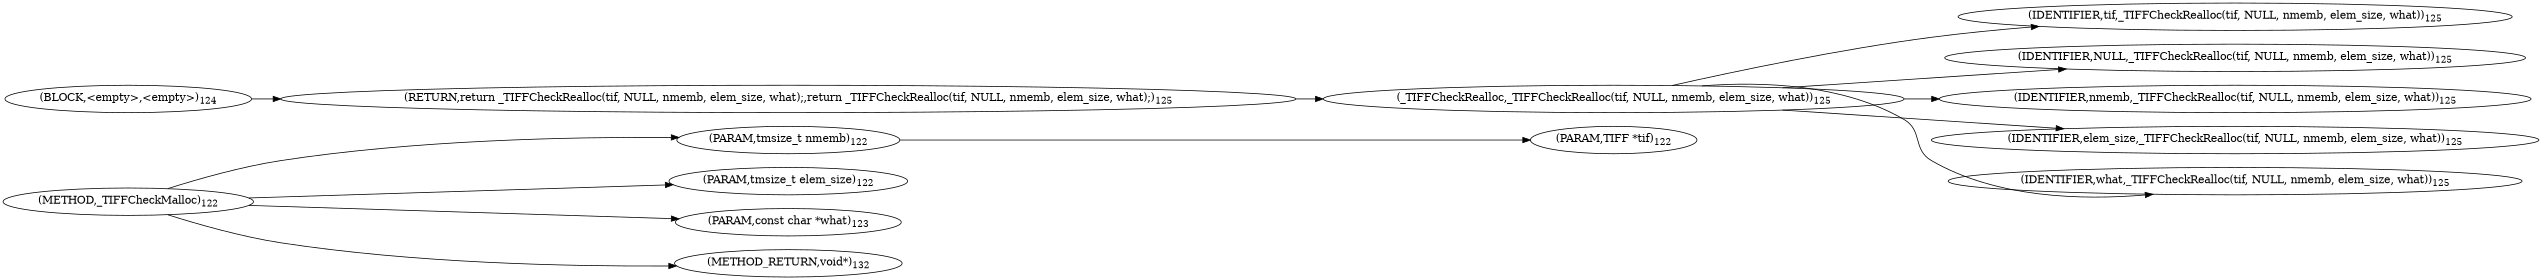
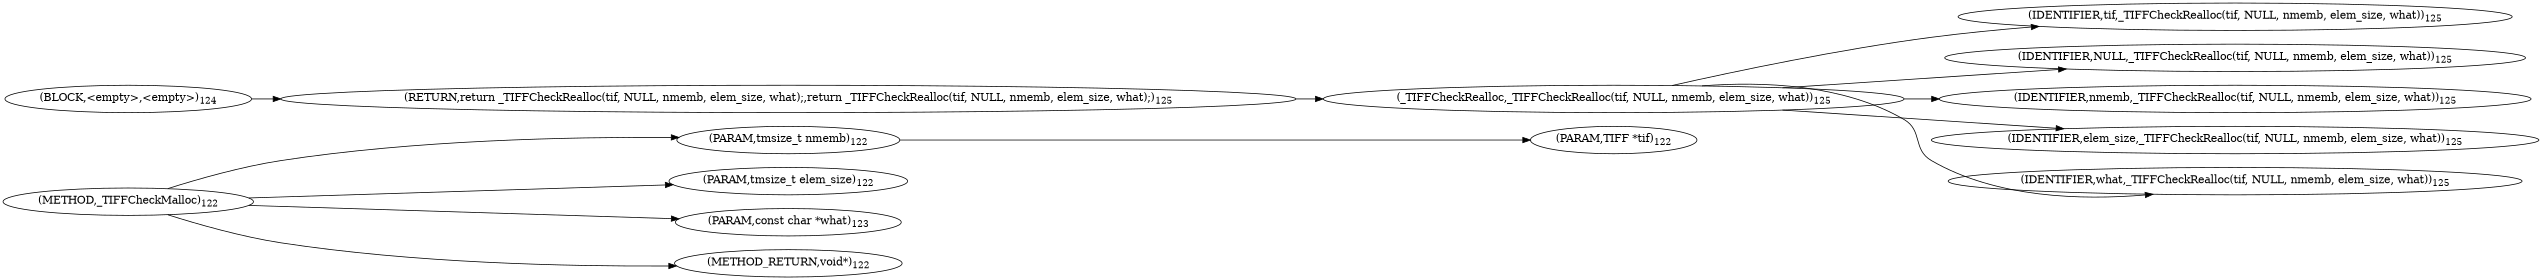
node "(METHOD_RETURN,void*)": text "132" -> "122"
